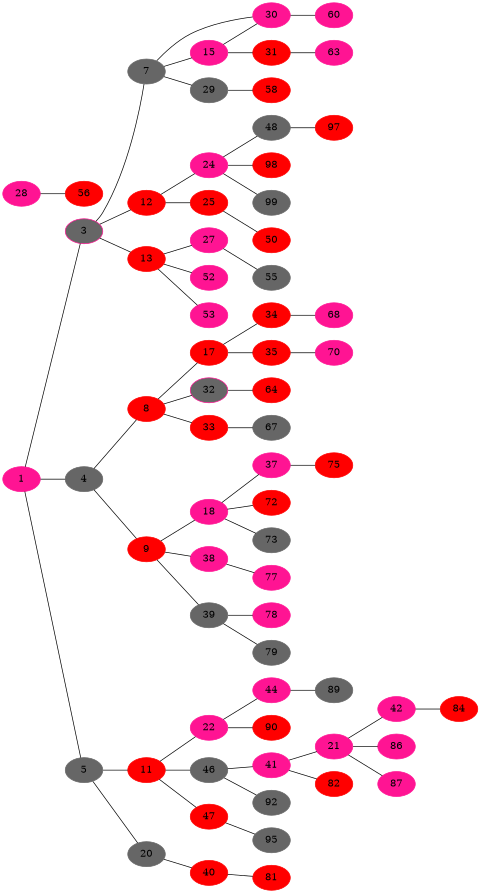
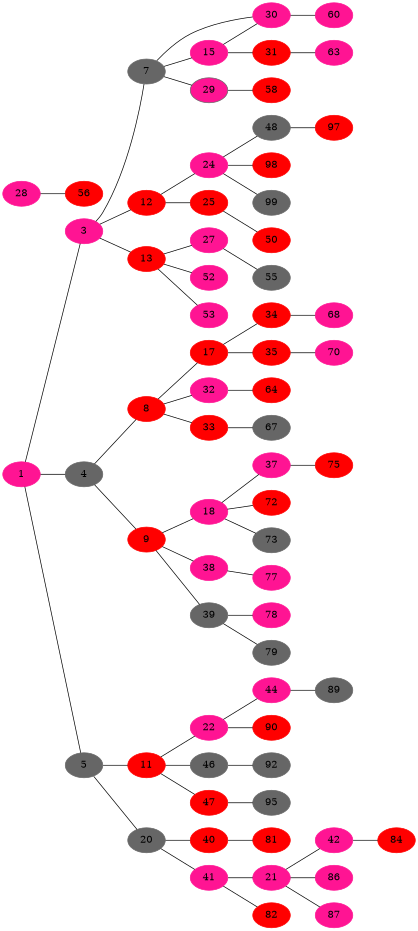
node "29": fillcolor gray40 -> deeppink
node "3": fillcolor gray40 -> deeppink
node "32": fillcolor gray40 -> deeppink
edge "41" -- "46": now "41" -- "20"
